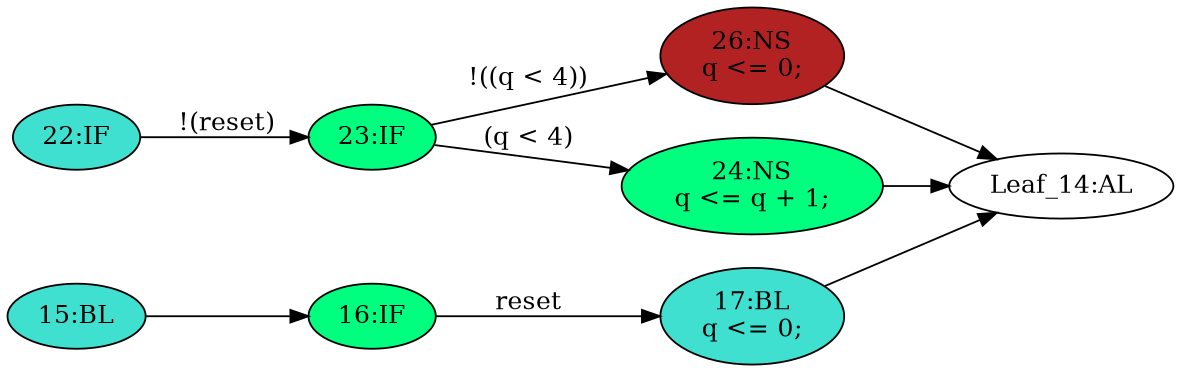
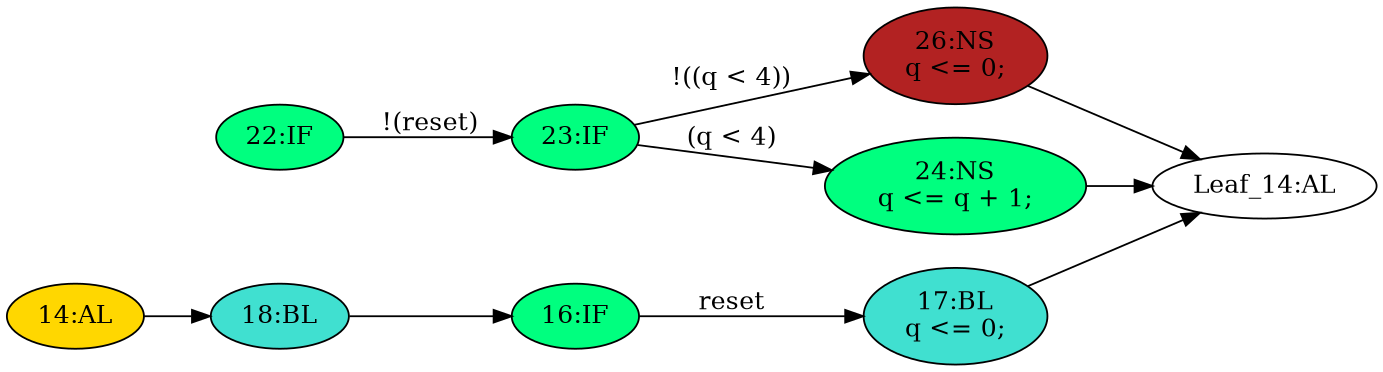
node "22:IF": fillcolor turquoise -> springgreen
node "14:AL": added
node "15:BL": label "15:BL" -> "18:BL"
